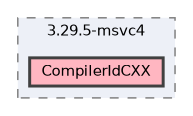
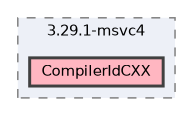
cluster "3.29.5-msvc4": label "3.29.5-msvc4" -> "3.29.1-msvc4"
